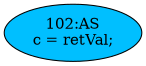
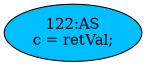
node "102:AS c = retVal;": label "102:AS c = retVal;" -> "122:AS c = retVal;"
